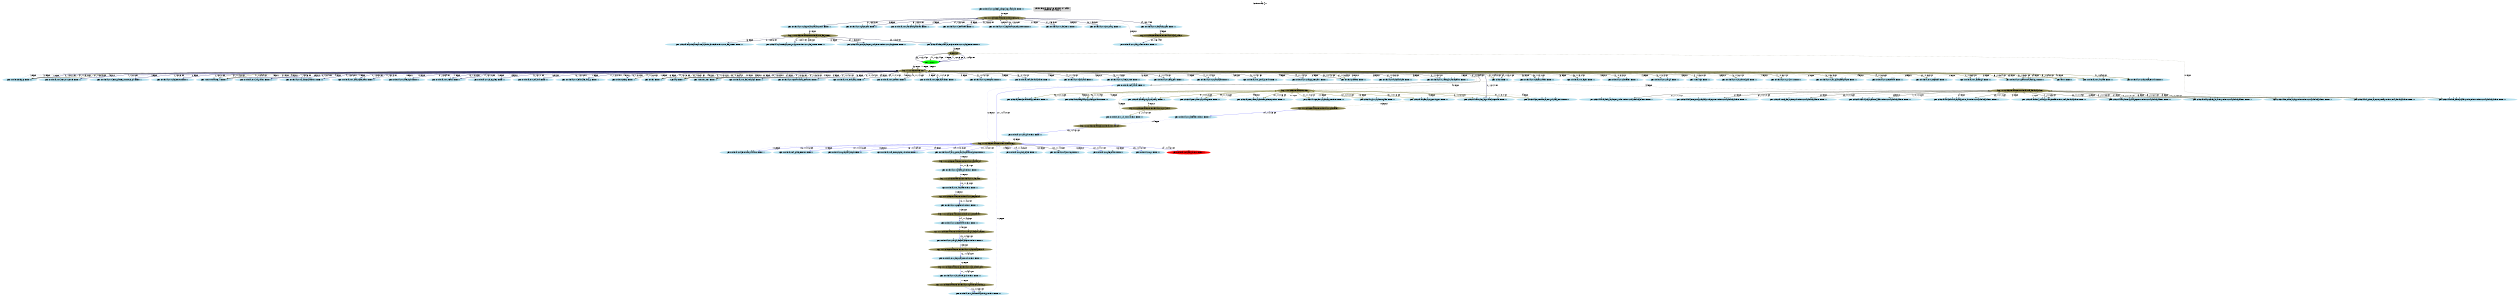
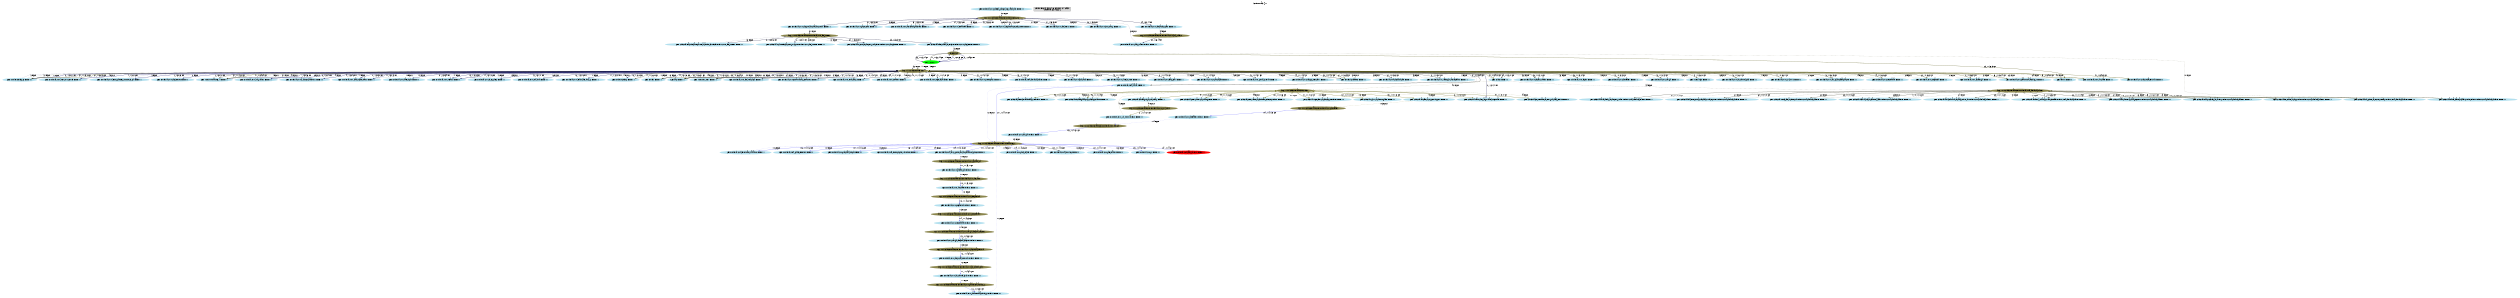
edge "http://www.criticcomrade.com/" -> "GET /about/ HTTP/1.1": now "Direct Link" -> "GET /about/ HTTP/1.1"
edge "GET /movies/id/2010-due-date/reviews/ HTTP/1.1" -> "http://www.criticcomrade.com/movies/id/2010-megamind/": reversed
